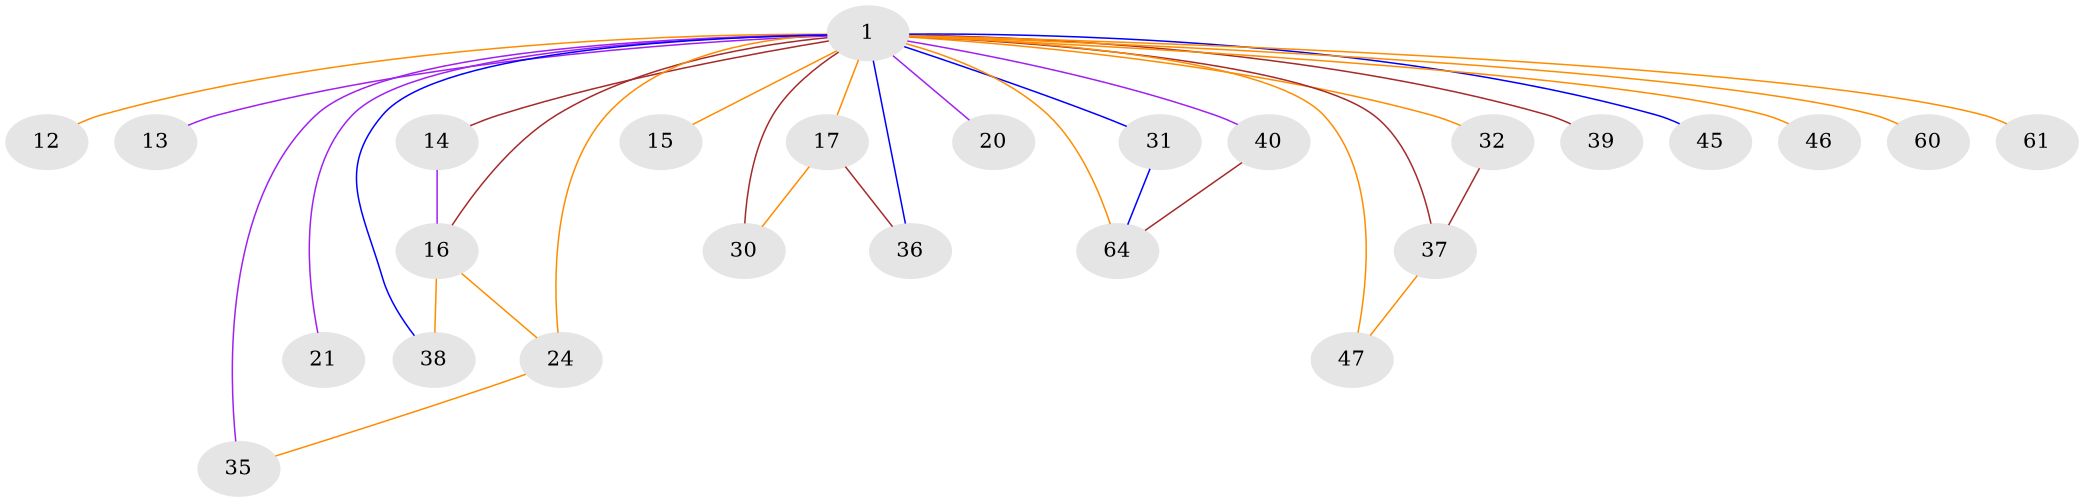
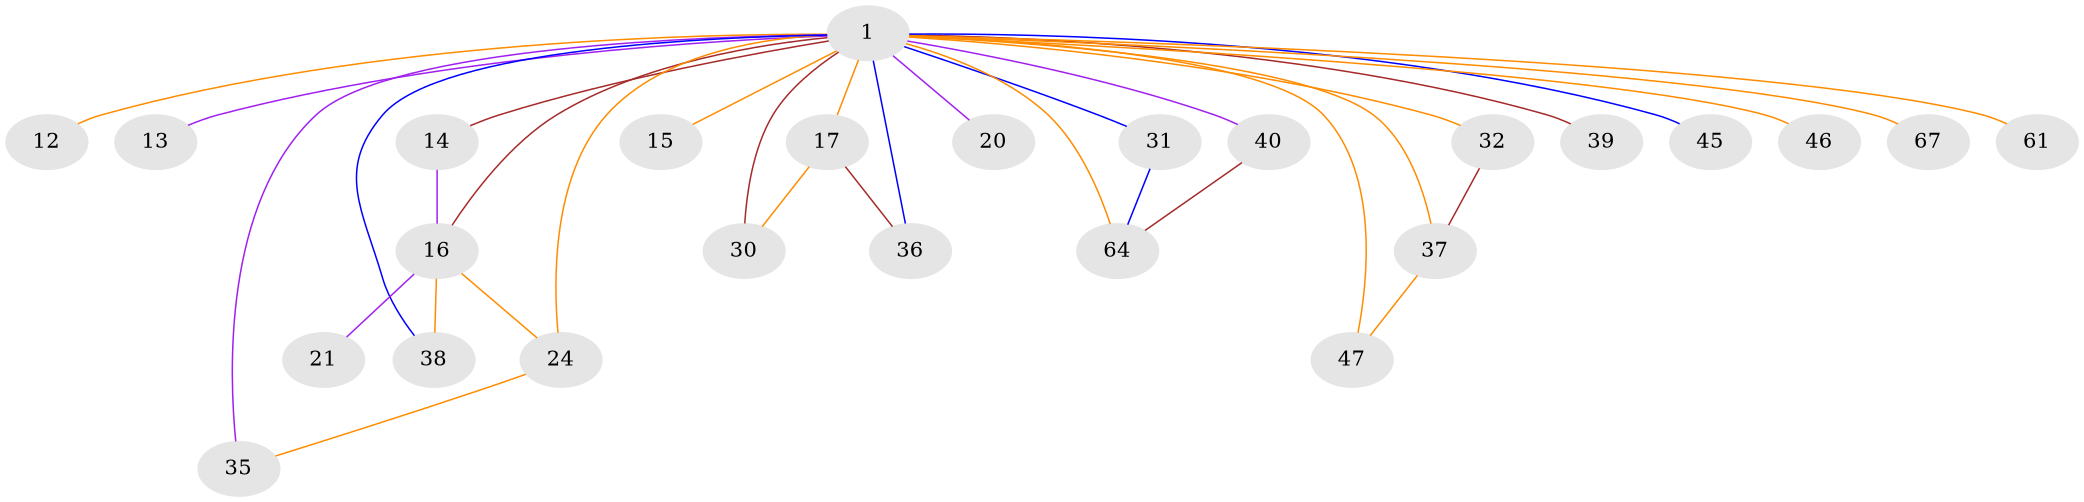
edge "1" -- "37": color brown -> darkorange
edge "1" -- "21": now "16" -- "21"
node "60": label "60" -> "67"
